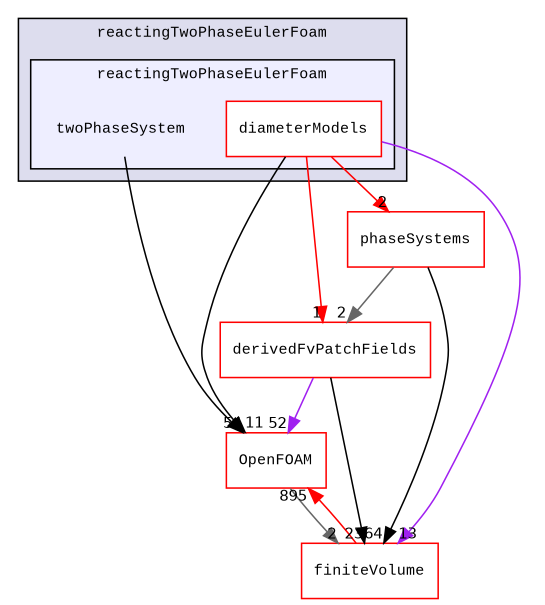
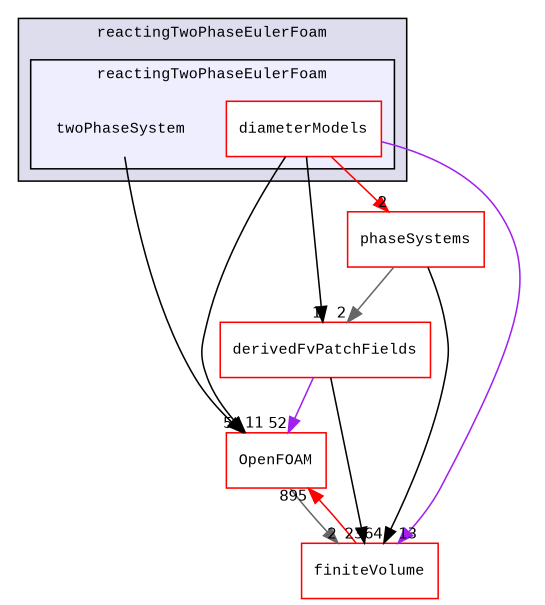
edge "diameterModels" -> "derivedFvPatchFields": color red -> black
